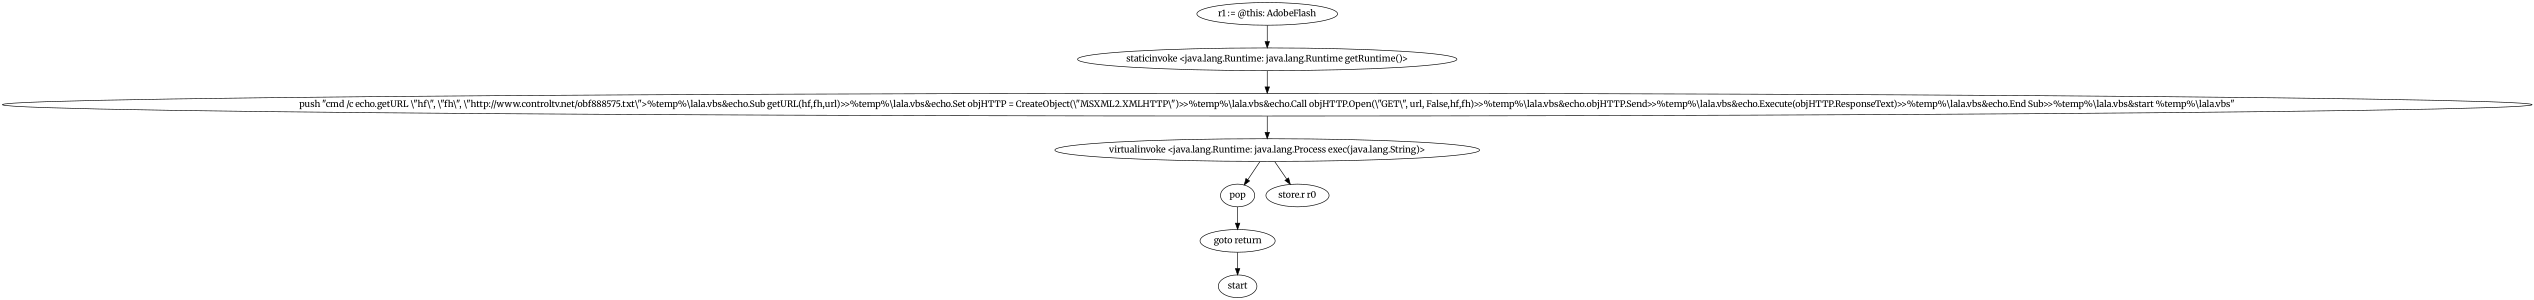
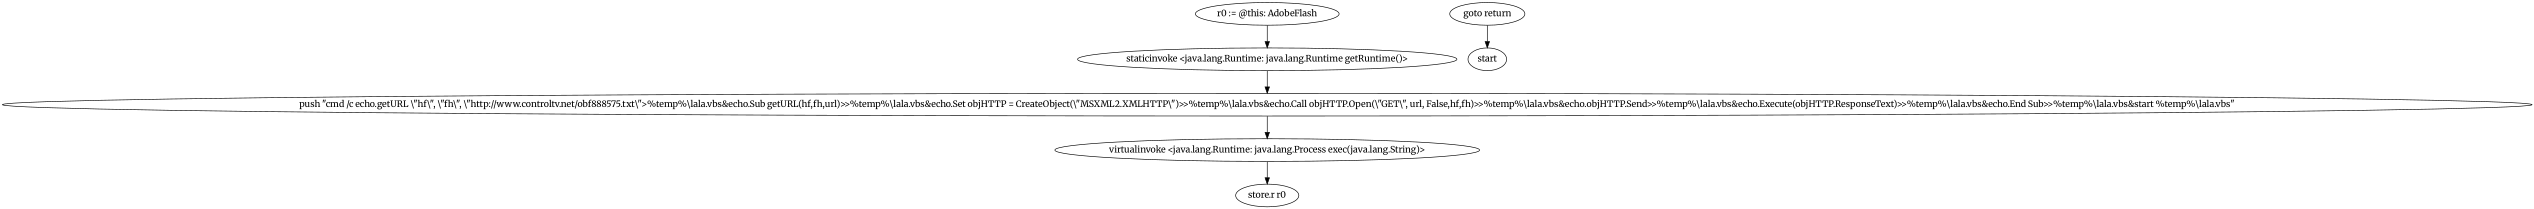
node "r1 := @this: AdobeFlash": label "r1 := @this: AdobeFlash" -> "r0 := @this: AdobeFlash"
node "pop": removed
